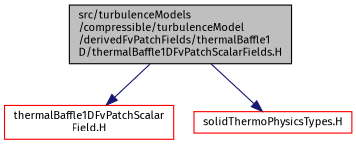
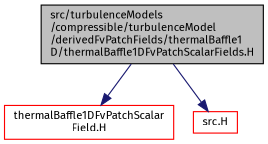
node "solidThermoPhysicsTypes.H": label "solidThermoPhysicsTypes.H" -> "src.H"
